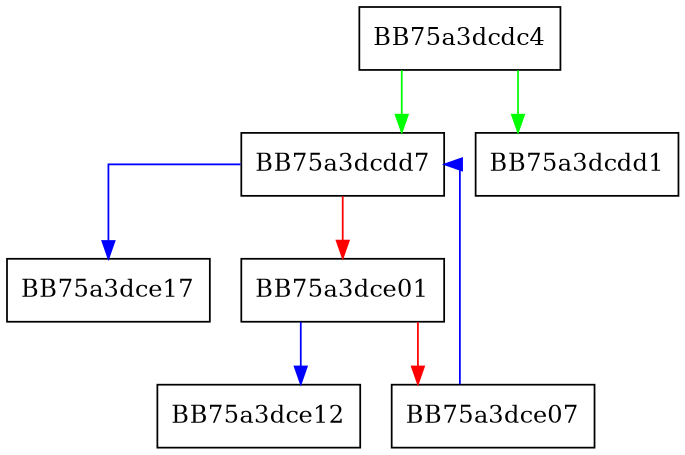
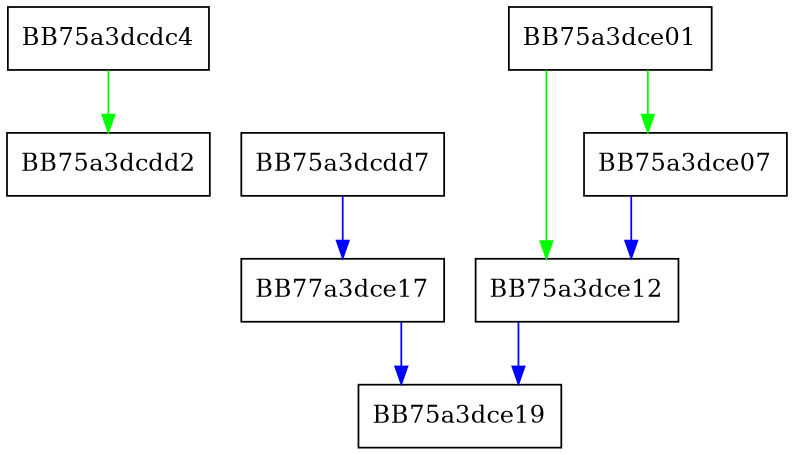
edge "BB75a3dcdc4" -> "BB75a3dcdd7": removed
node "BB75a3dcdd1": label "BB75a3dcdd1" -> "BB75a3dcdd2"
edge "BB75a3dcdd7" -> "BB75a3dce01": removed
edge "BB75a3dce07" -> "BB75a3dcdd7": now "BB75a3dce07" -> "BB75a3dce12"
node "BB75a3dce17": label "BB75a3dce17" -> "BB77a3dce17"
edge "BB75a3dce01" -> "BB75a3dce12": color blue -> green
edge "BB75a3dce01" -> "BB75a3dce07": color red -> green
node "BB75a3dce19": added
